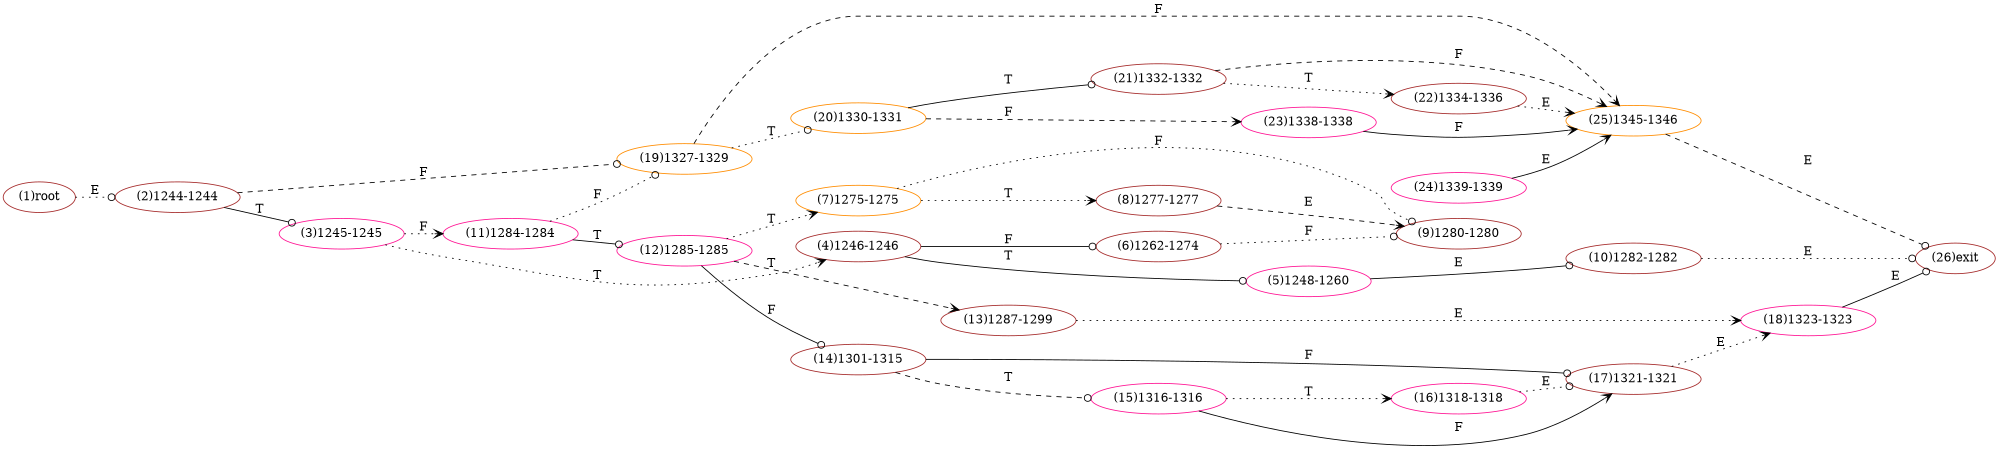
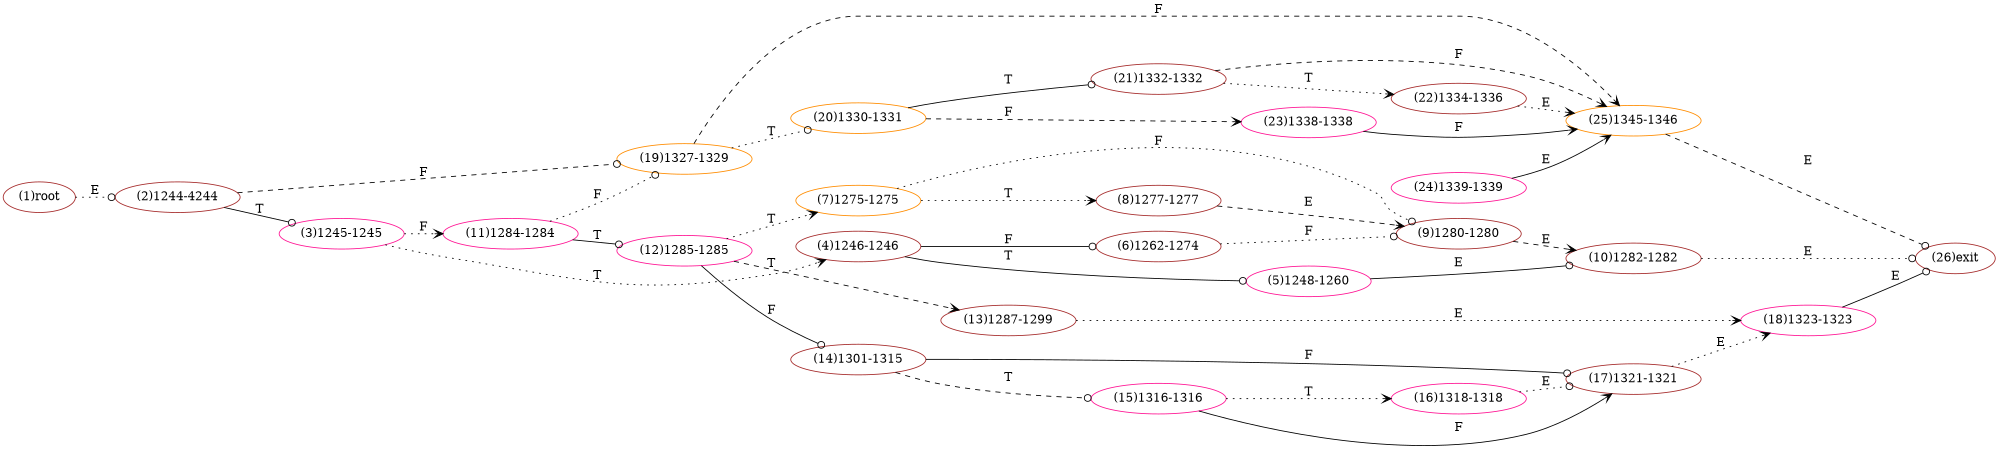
node "(2)1244-1244": label "(2)1244-1244" -> "(2)1244-4244"
edge "(9)1280-1280" -> "(10)1282-1282": added, label "E"
